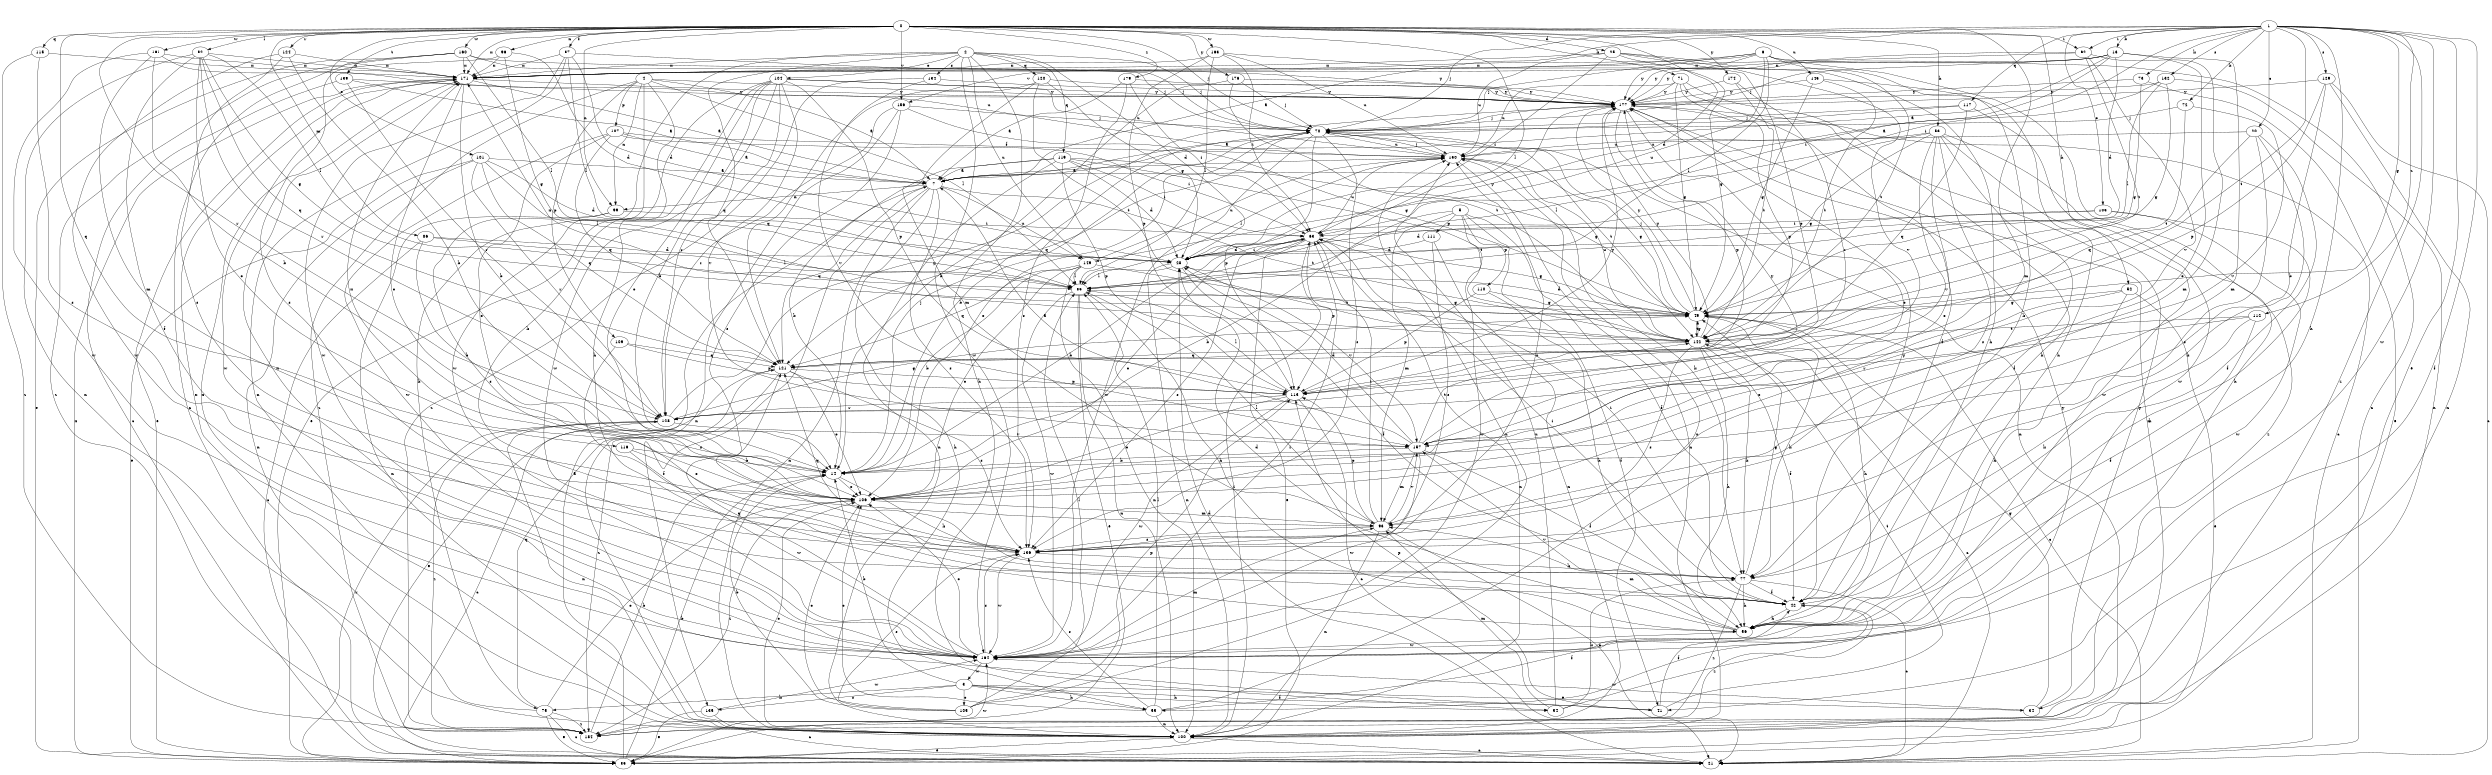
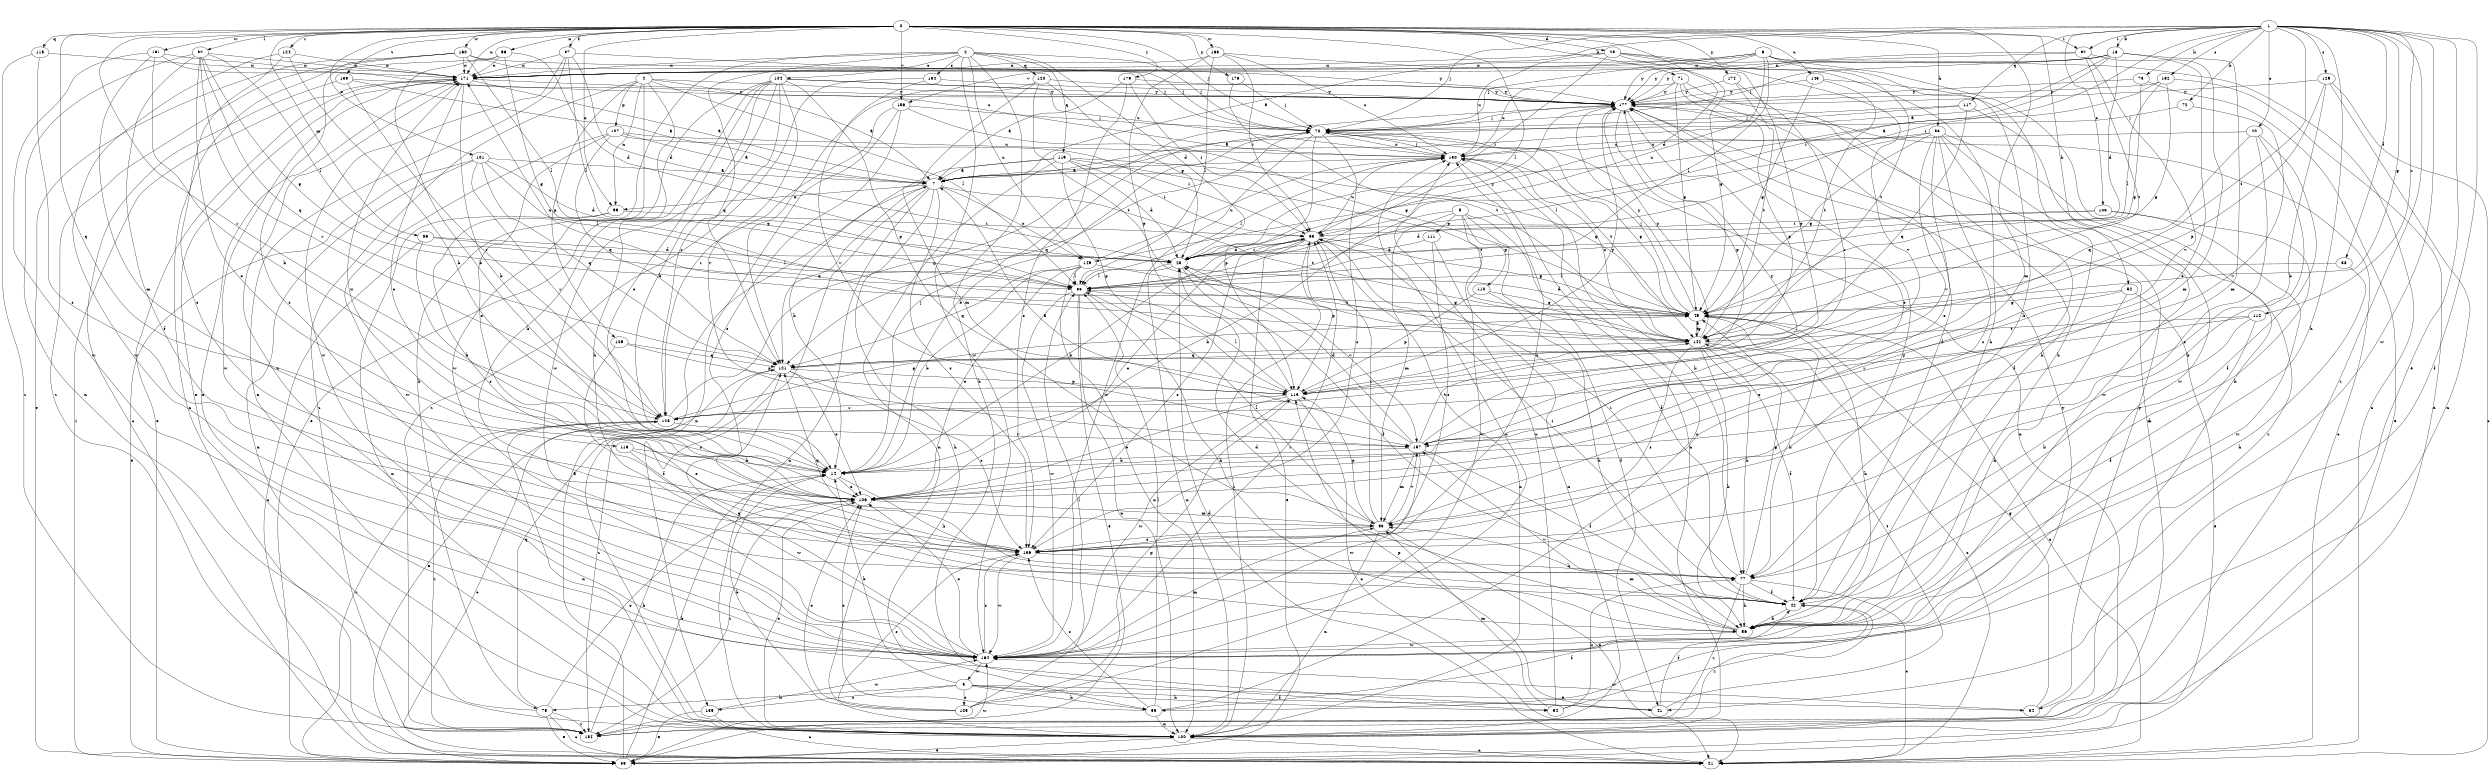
edge "176" -> "177": removed, label "y"
edge "107" -> "150": label "f" -> "u"
edge "176" -> "14": now "96" -> "14"
node "38": added
edge "70" -> "106": removed, label "o"
edge "72" -> "142": removed, label "t"
edge "35" -> "171": label "x" -> "i"
